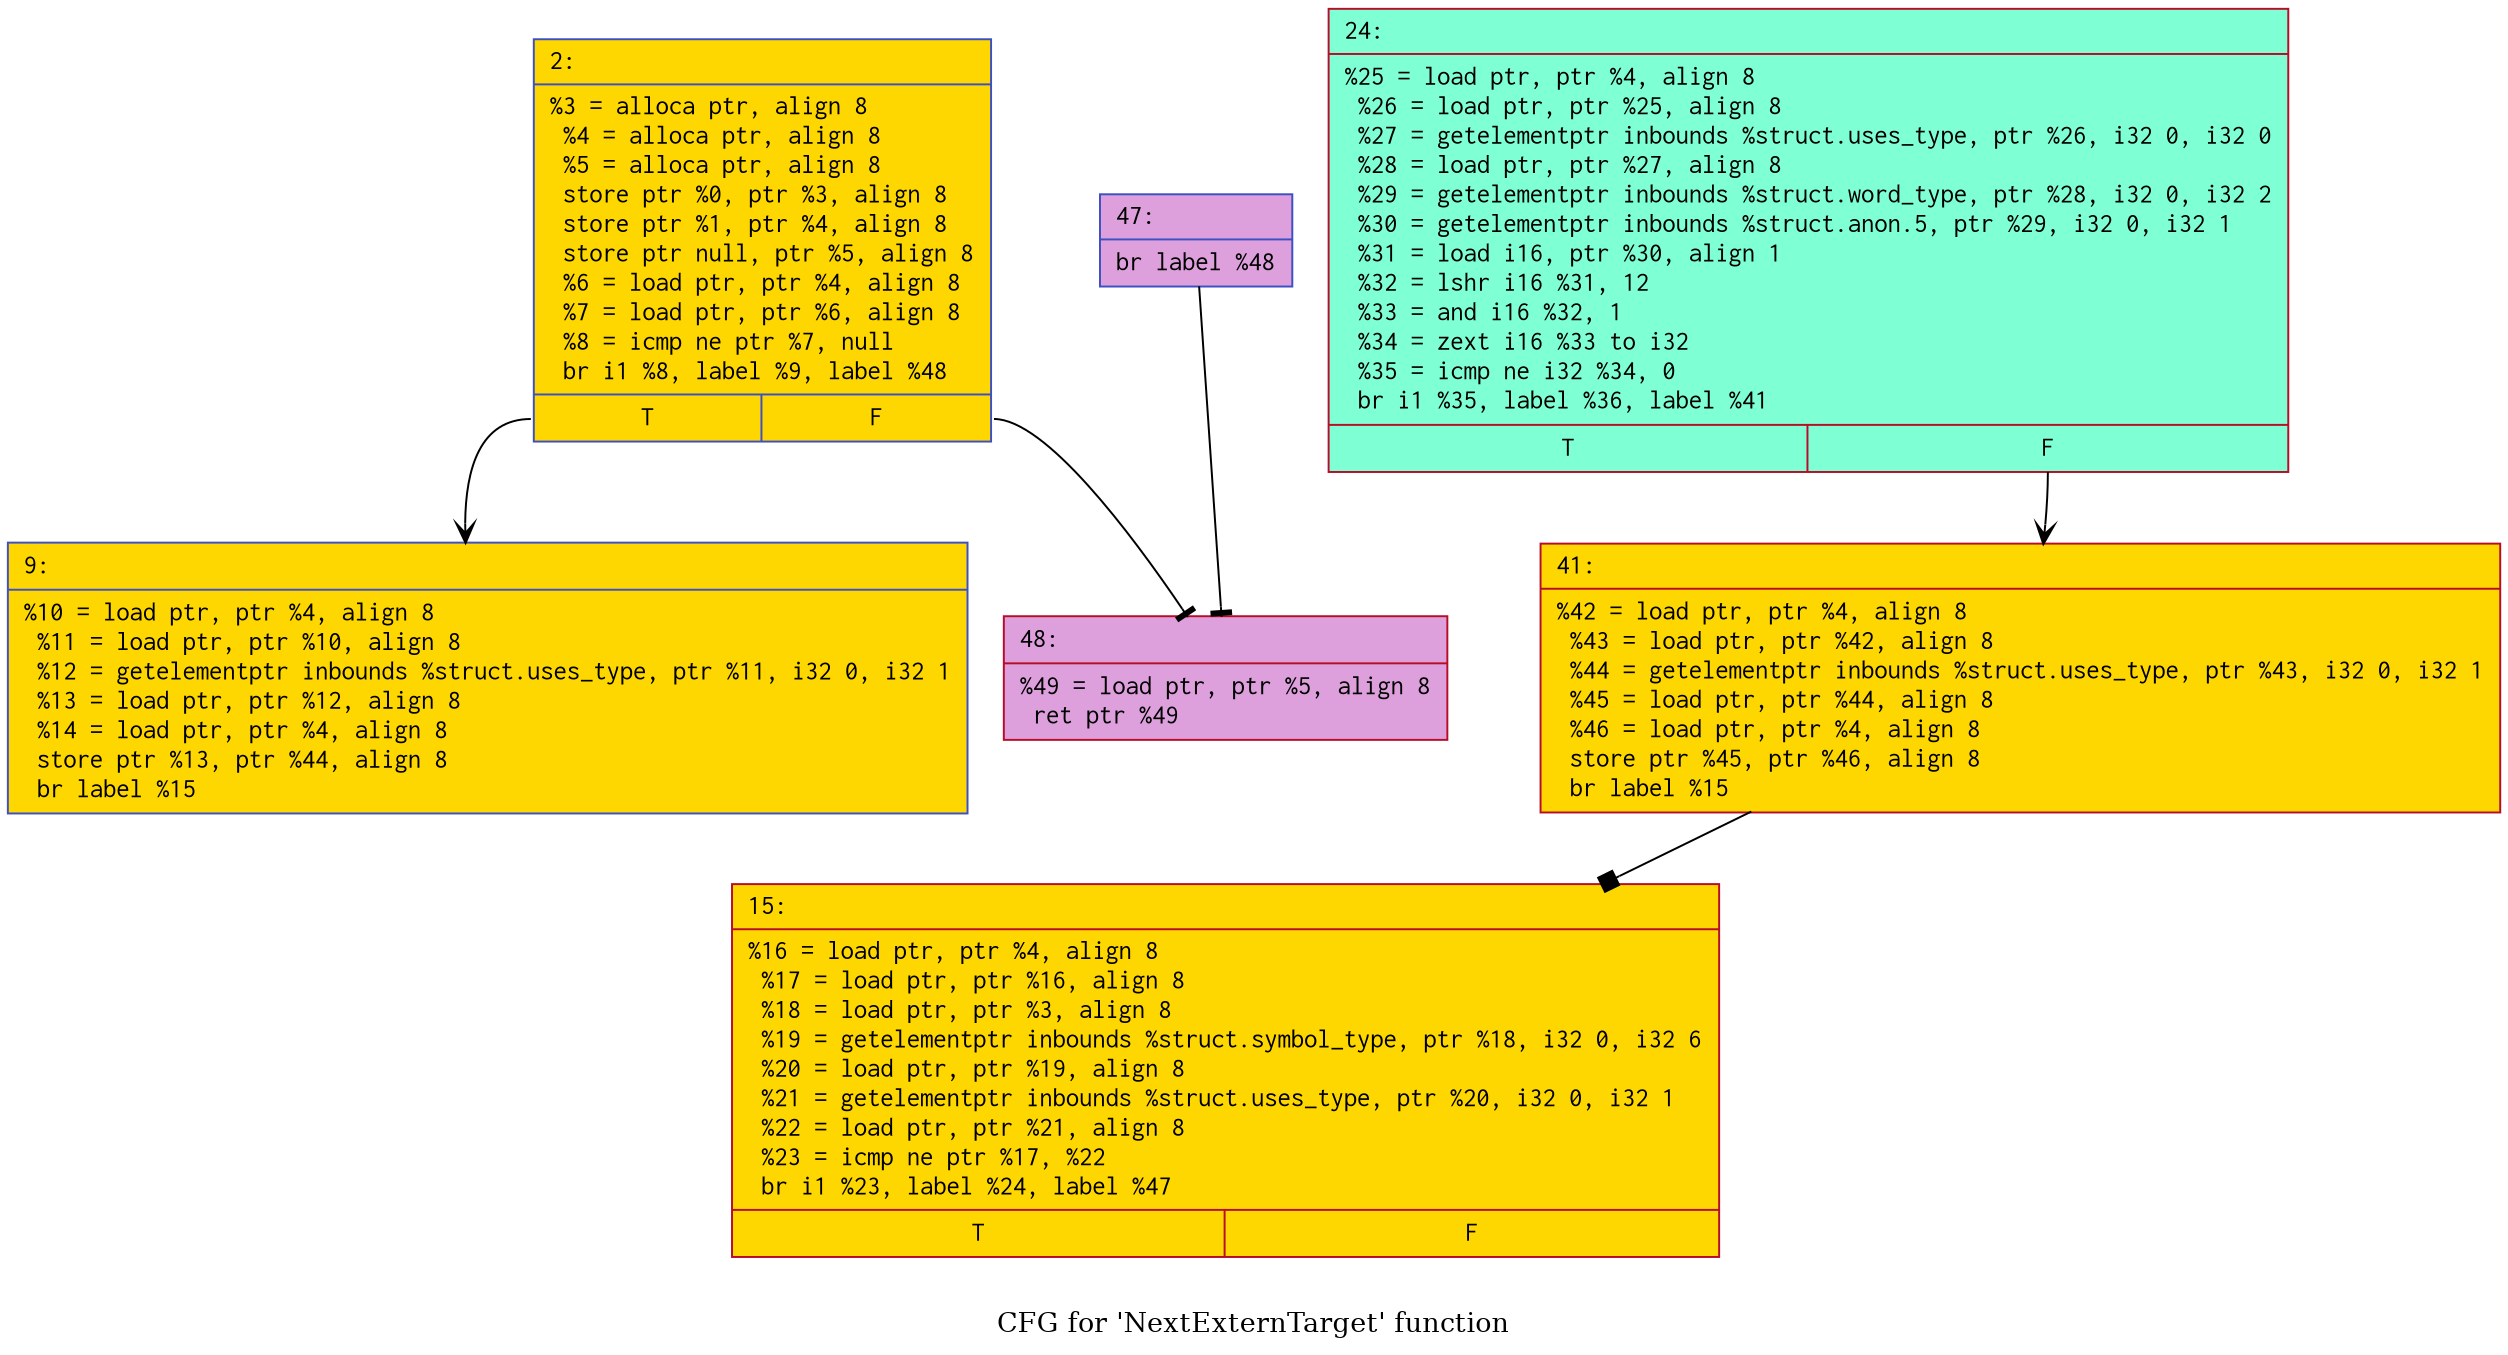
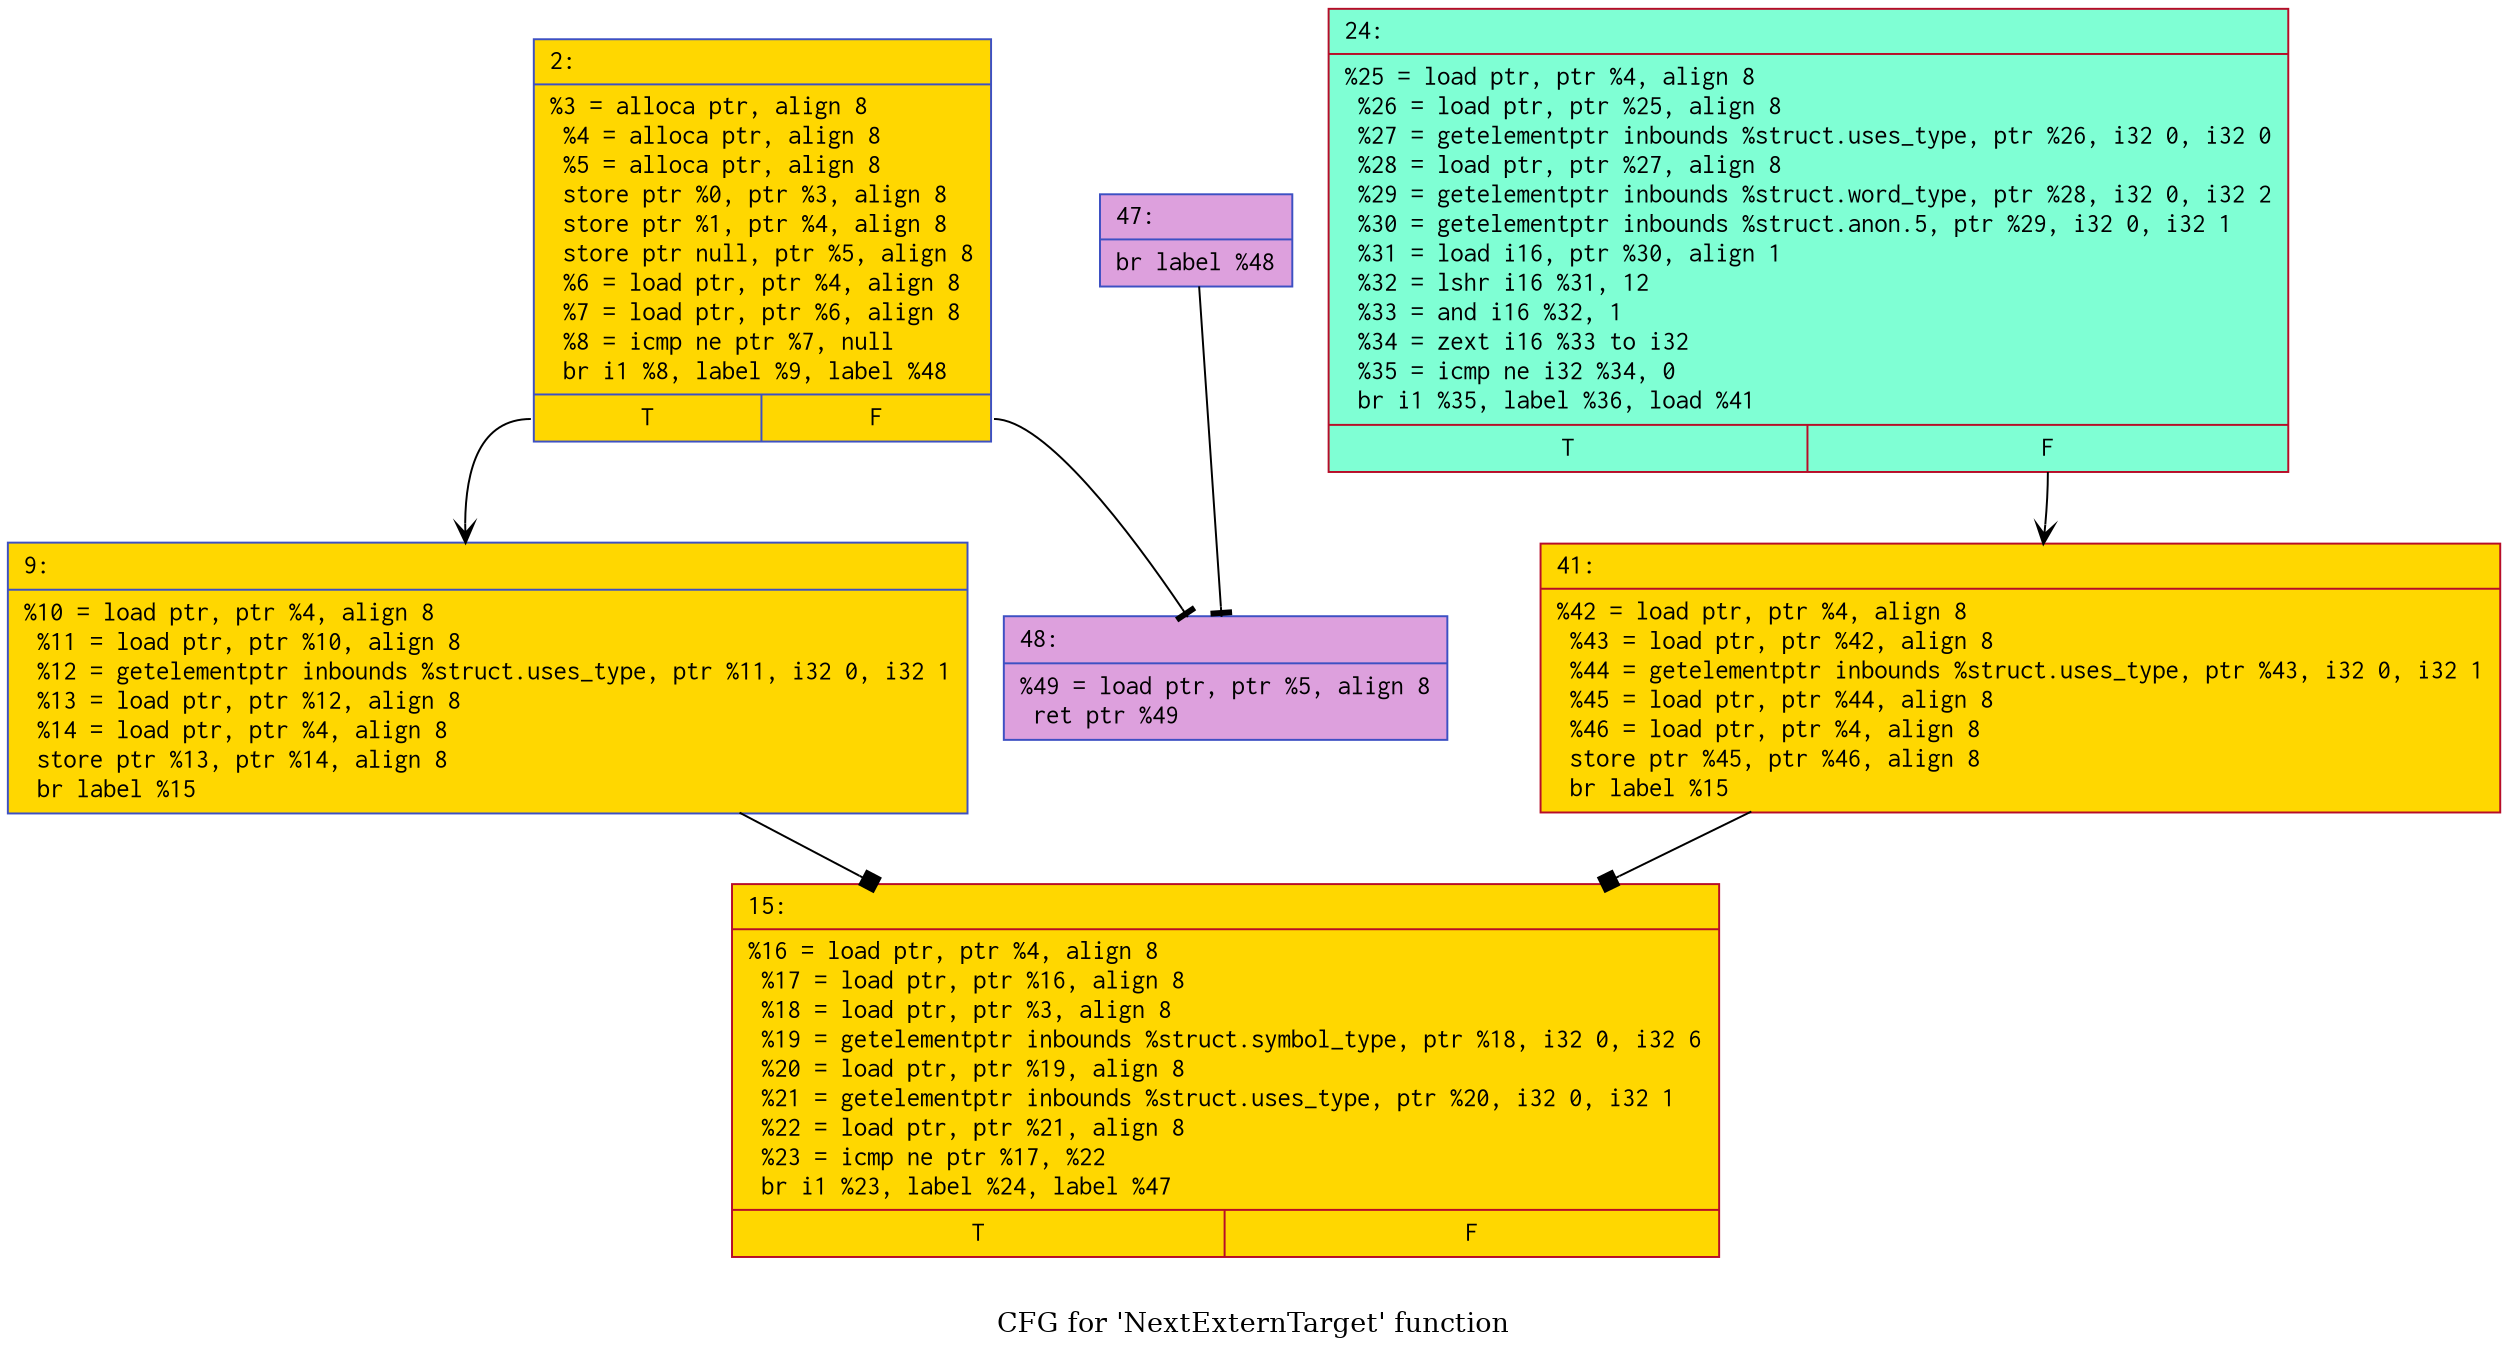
node "24:": text "br i1 %35, label %36, label %41" -> "br i1 %35, label %36, load %41"
node "48:": color #b70d28ff -> #3d50c3ff
node "9:": text "store ptr %13, ptr %44, align 8" -> "store ptr %13, ptr %14, align 8"
edge "9:" -> "15:": added
